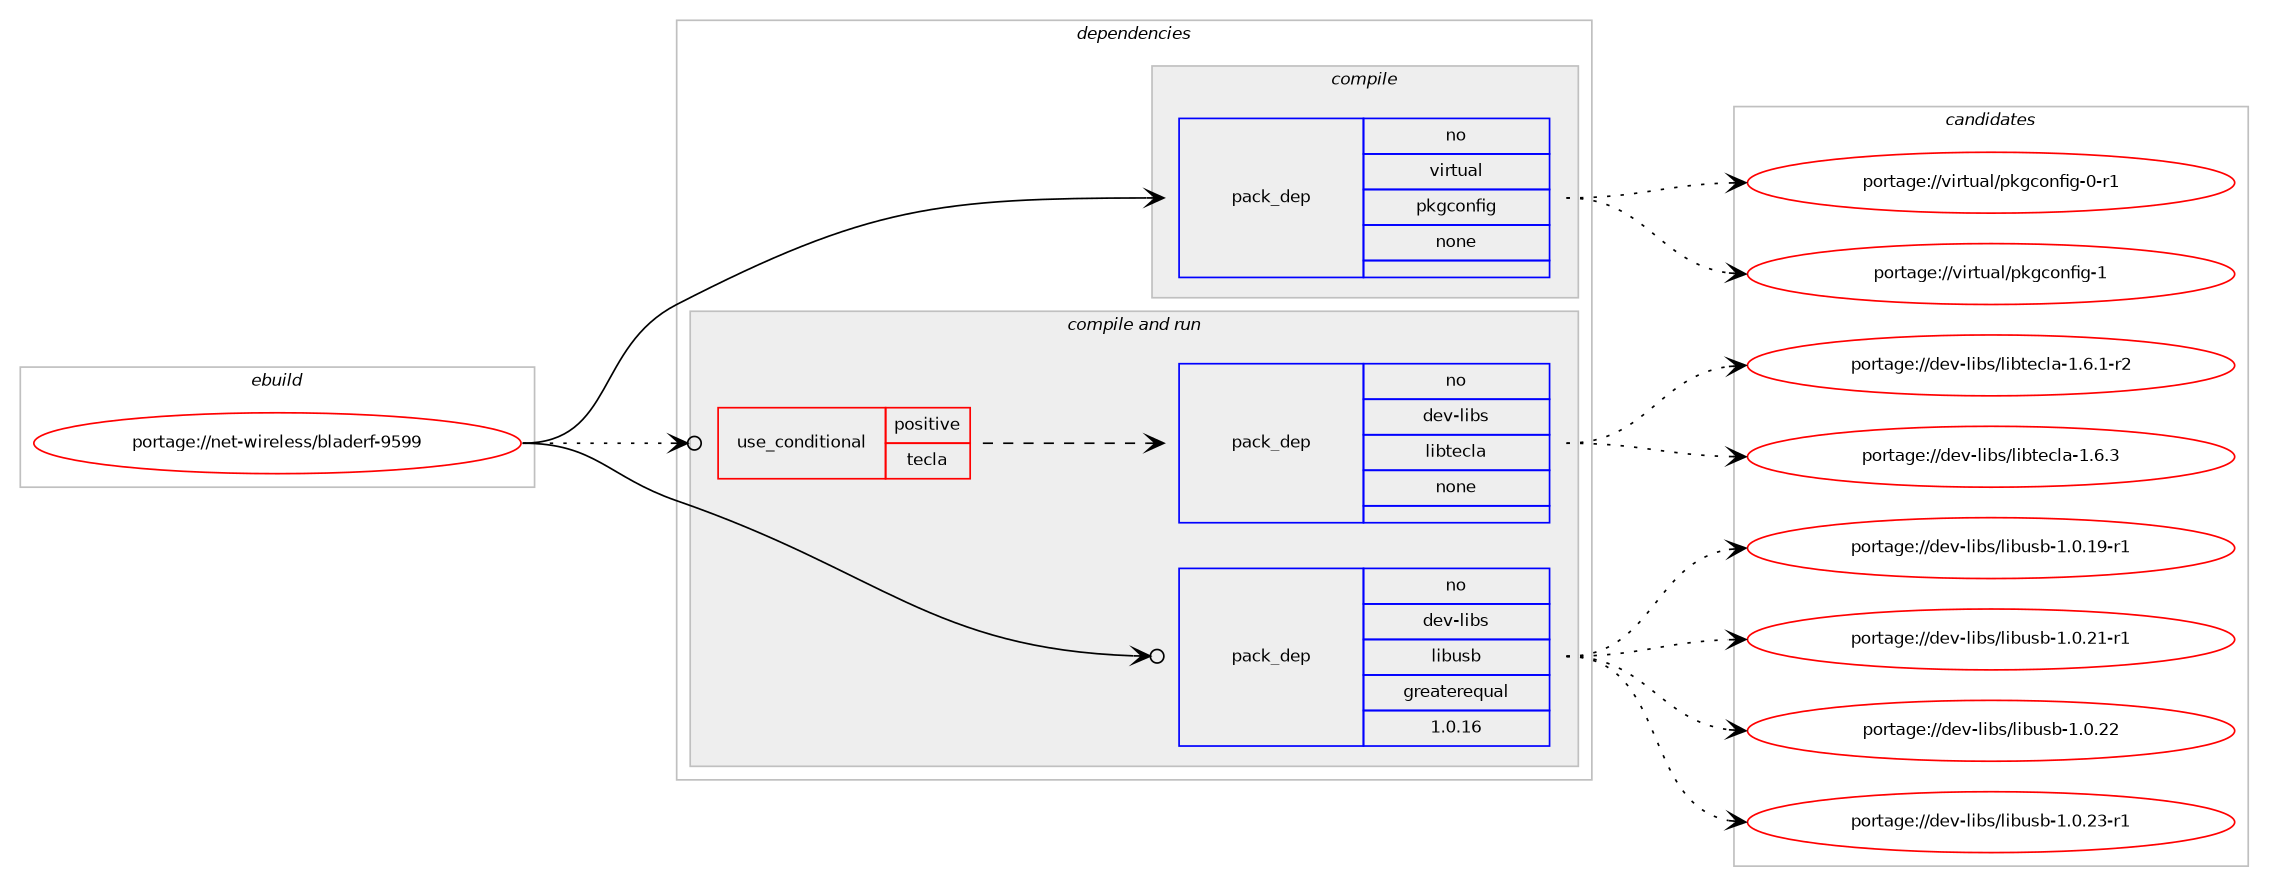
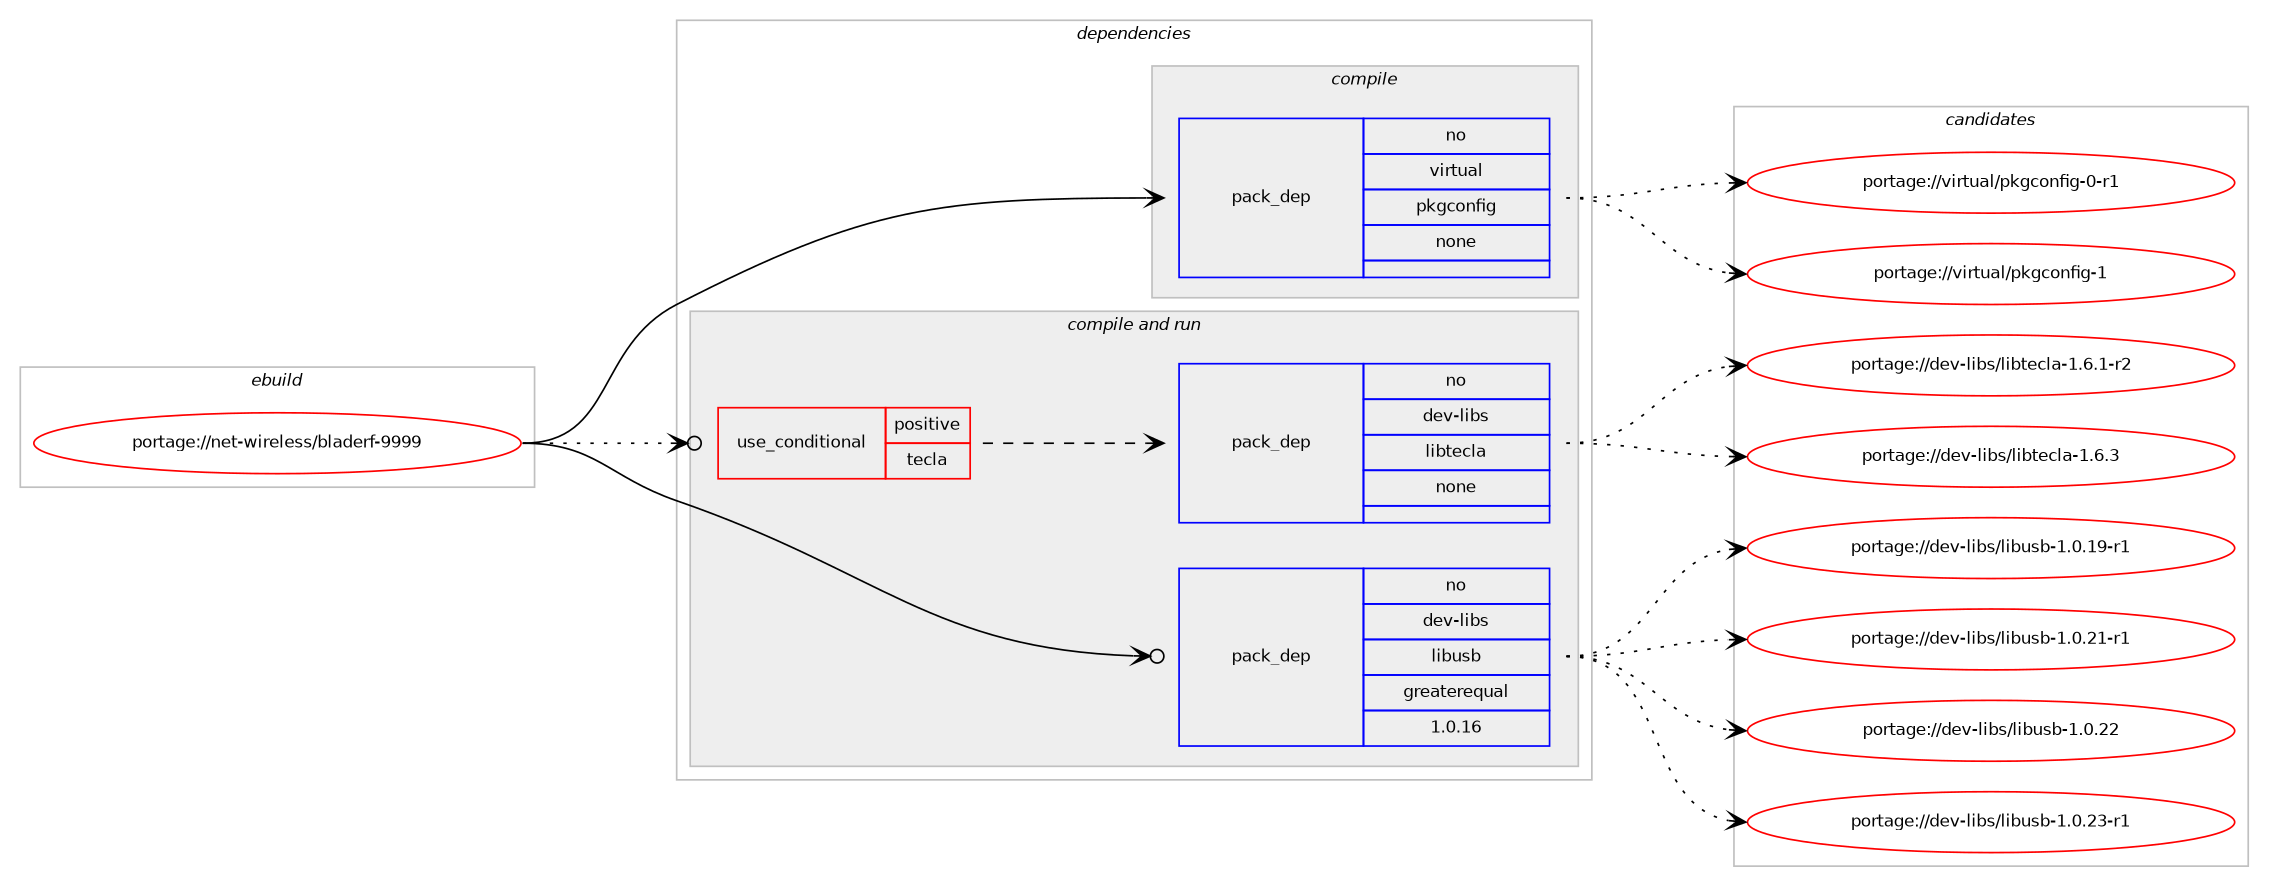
node "portage://net-wireless/bladerf-9599": label "portage://net-wireless/bladerf-9599" -> "portage://net-wireless/bladerf-9999"
